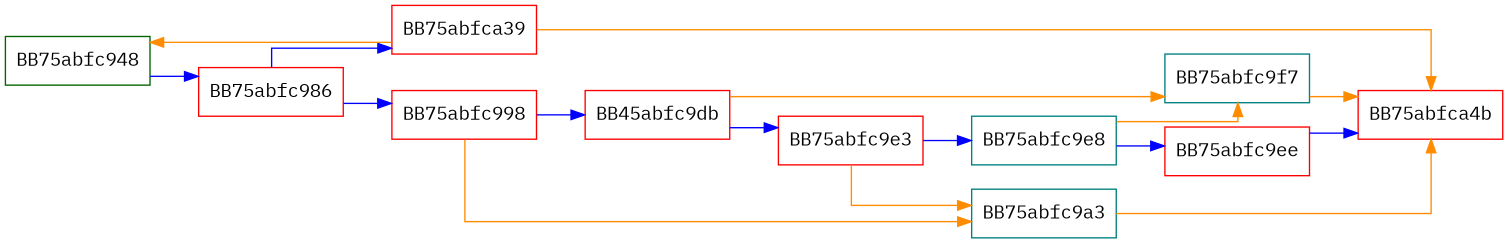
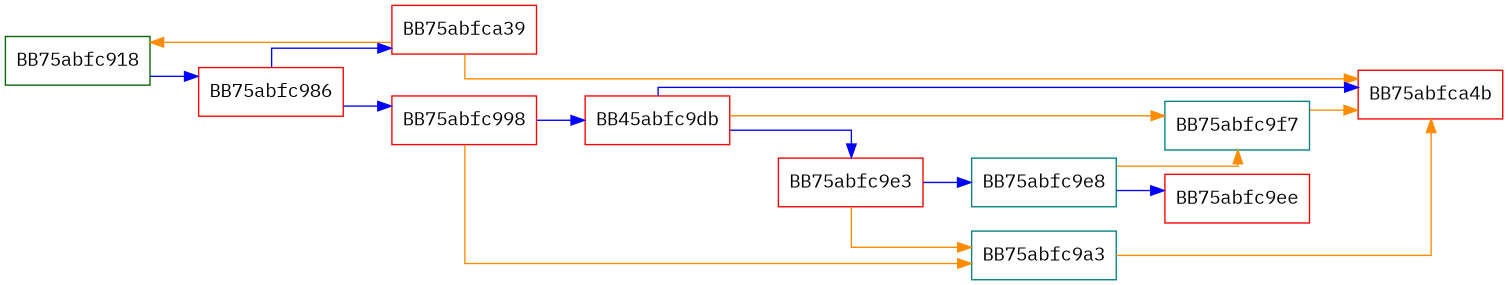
node "BB75abfc948": label "BB75abfc948" -> "BB75abfc918"
edge "BB75abfc9ee" -> "BB75abfca4b": now "BB45abfc9db" -> "BB75abfca4b"
